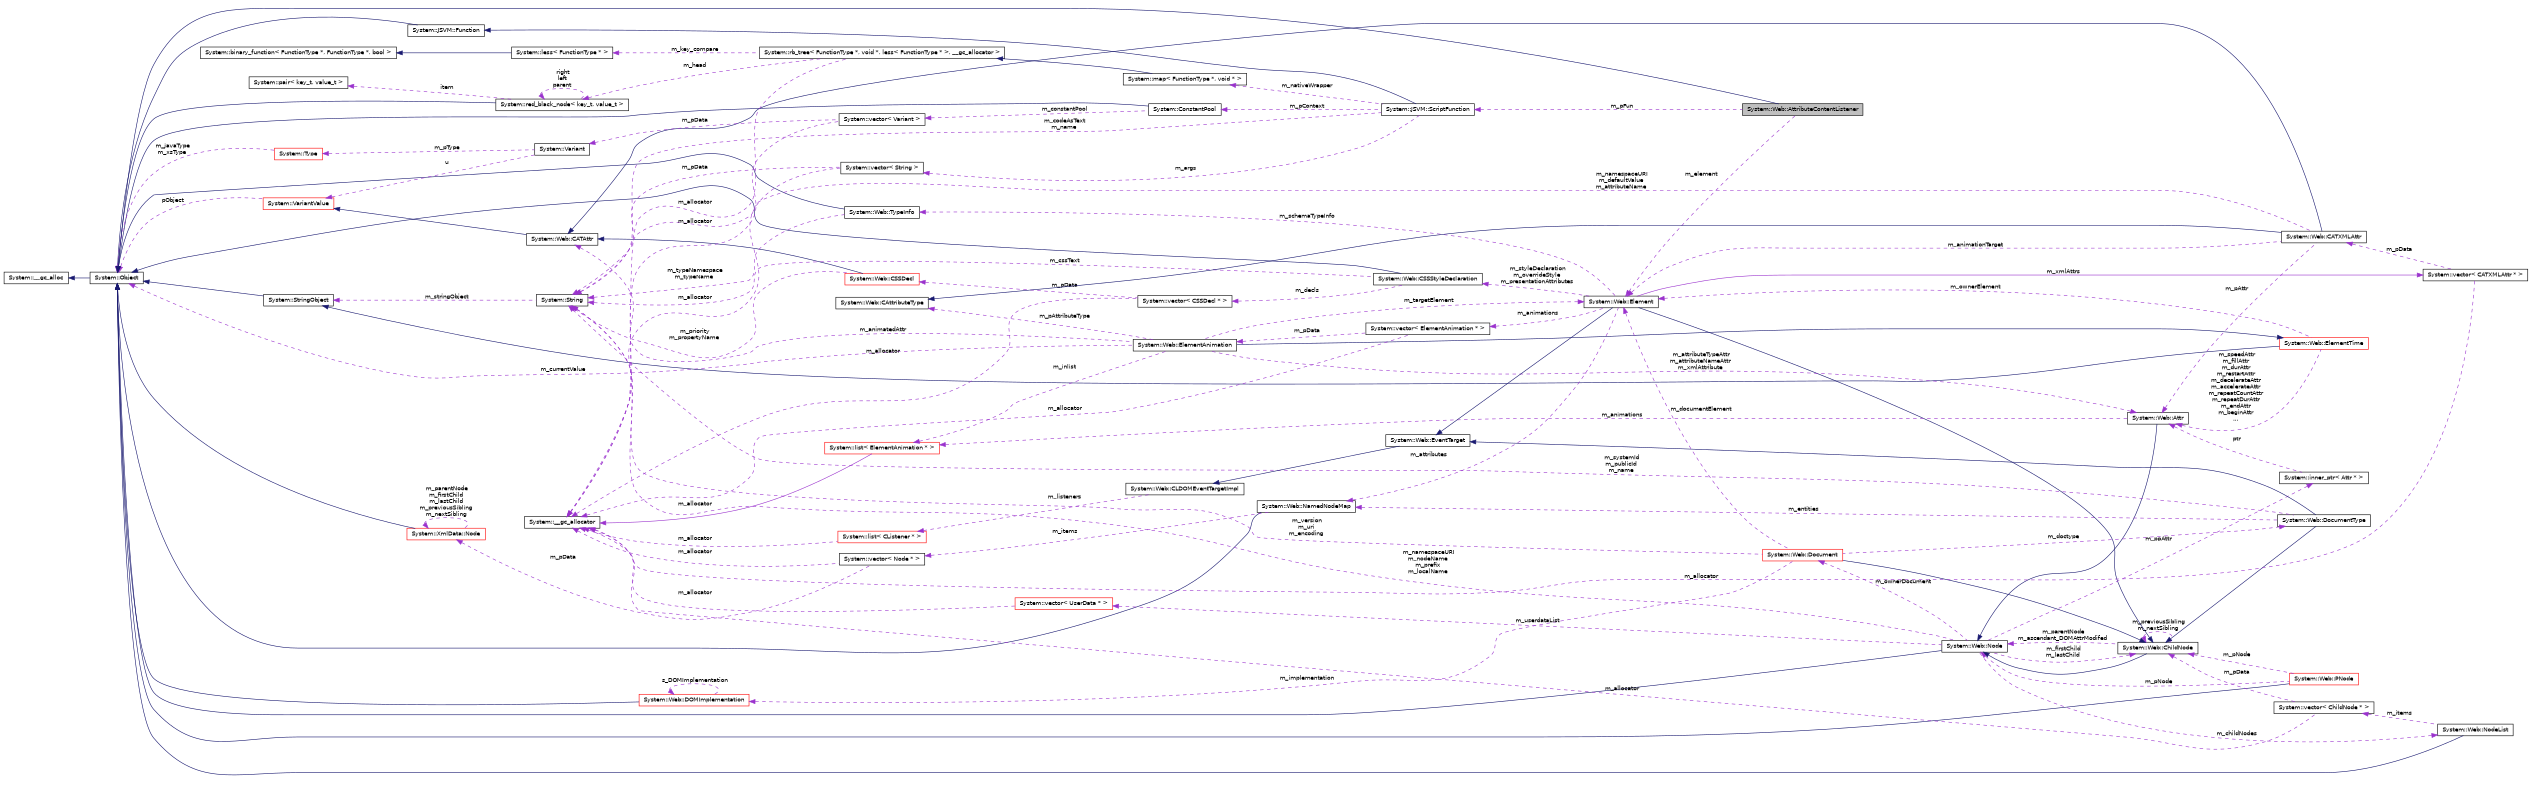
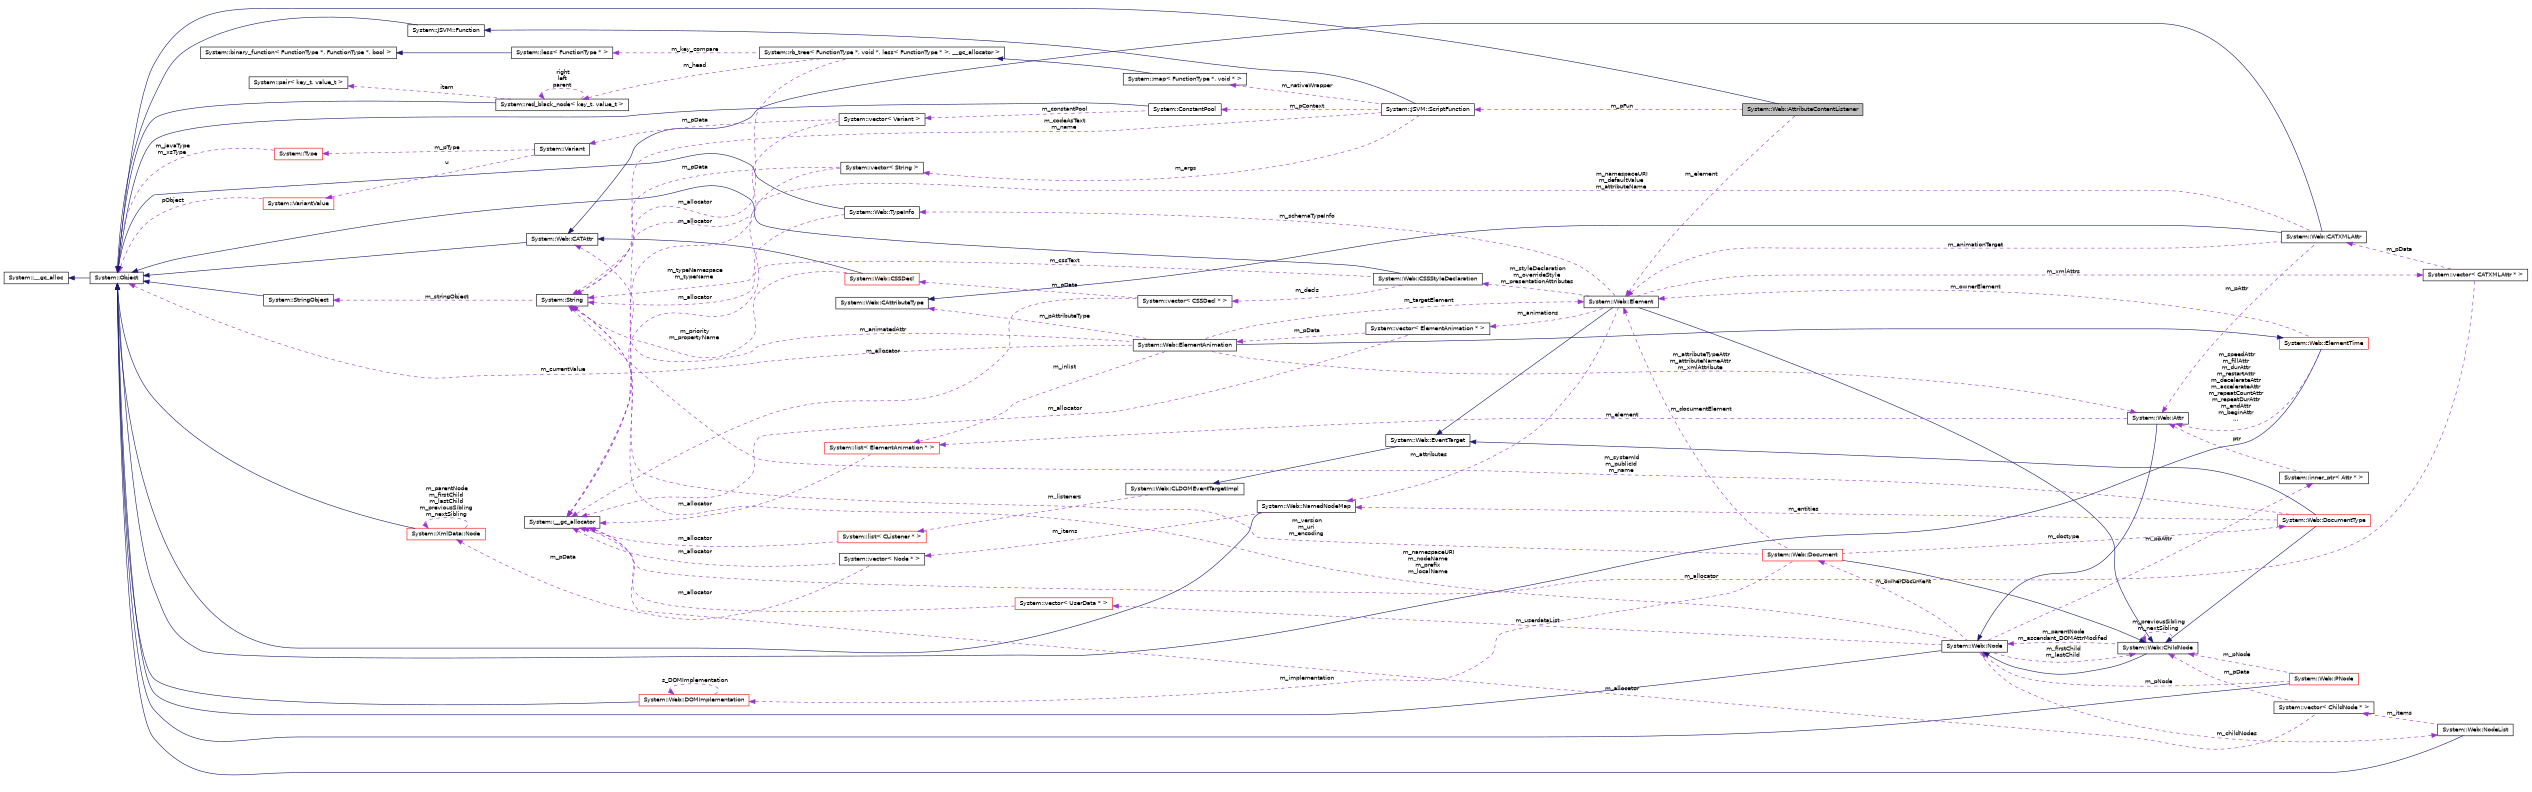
edge "System::Web::CATAttr" -> "System::VariantValue": now "System::Web::CATAttr" -> "System::Object"
edge "System::Web::Element" -> "System::vector< CATXMLAttr * >": style solid -> dashed
edge "System::Web::ElementTime" -> "System::StringObject": now "System::Web::ElementTime" -> "System::Object"
edge "System::Web::Attr" -> "System::list< ElementAnimation * >": label " m_animations" -> " m_element"
edge "System::list< ElementAnimation * >" -> "System::__gc_allocator": style solid -> dashed
node "System::Web::DocumentType": color black -> red
